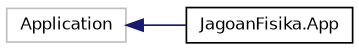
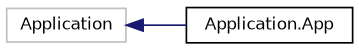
node "JagoanFisika.App": label "JagoanFisika.App" -> "Application.App"
